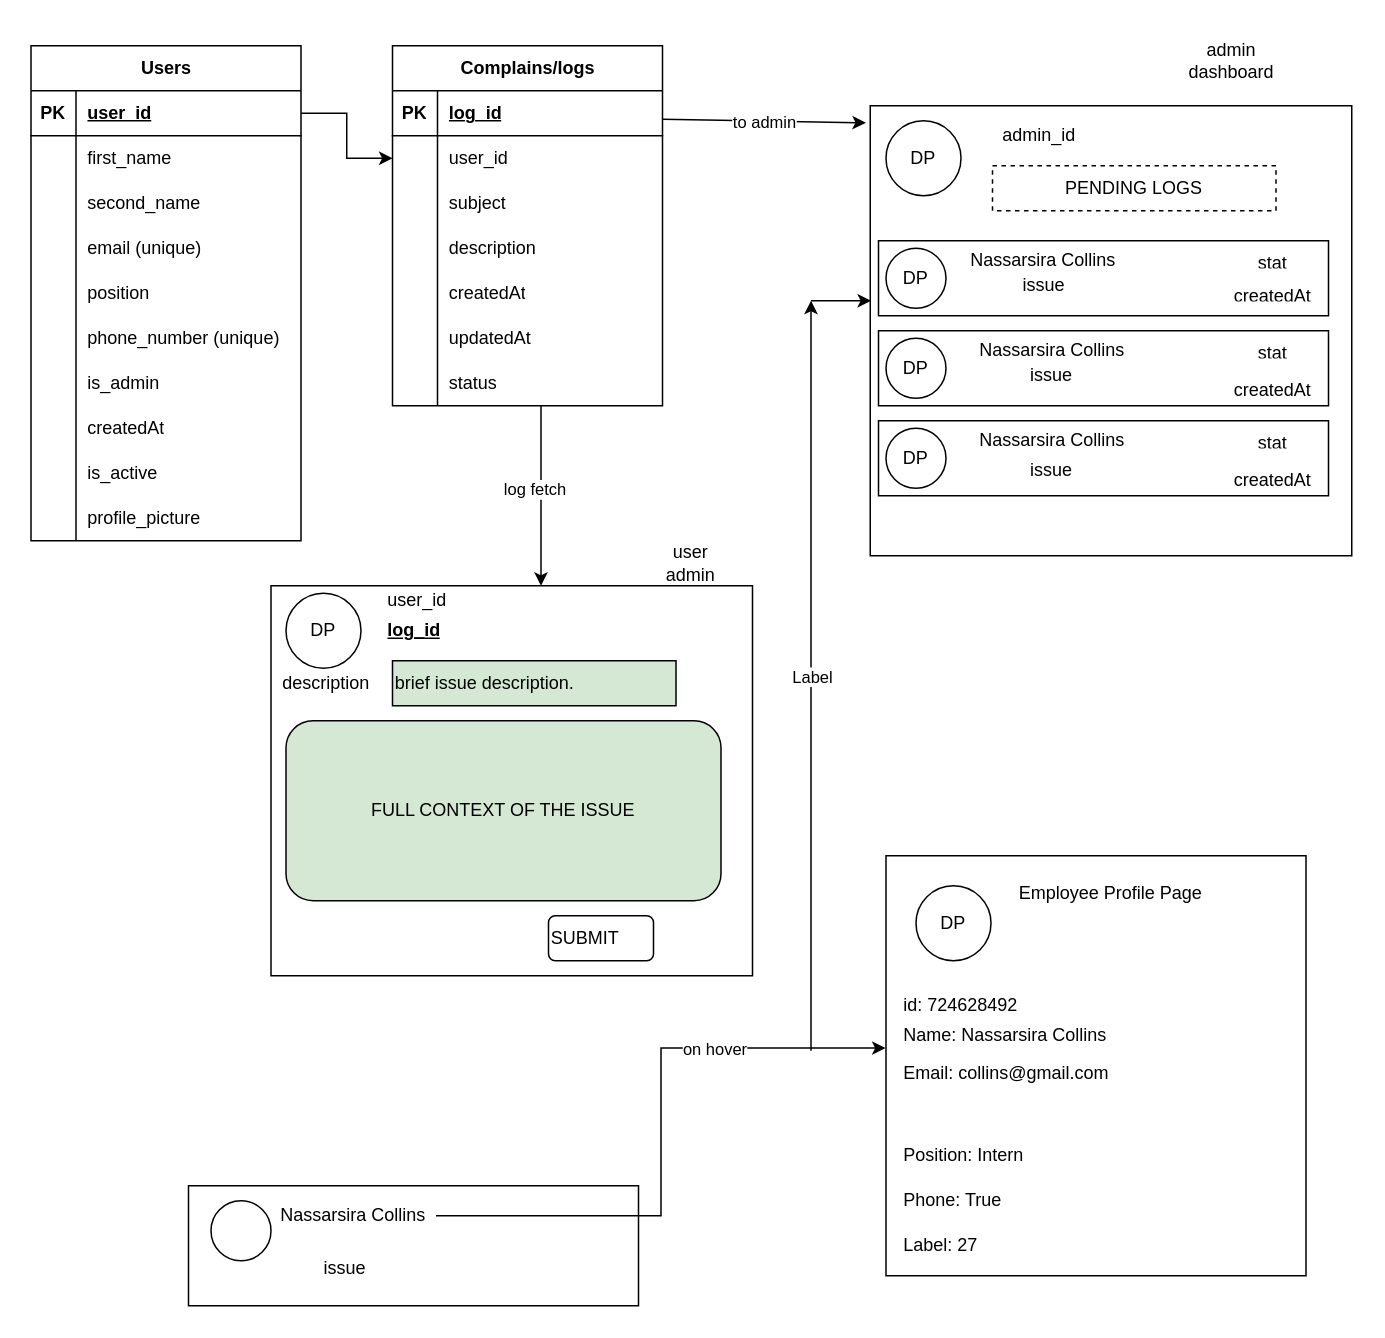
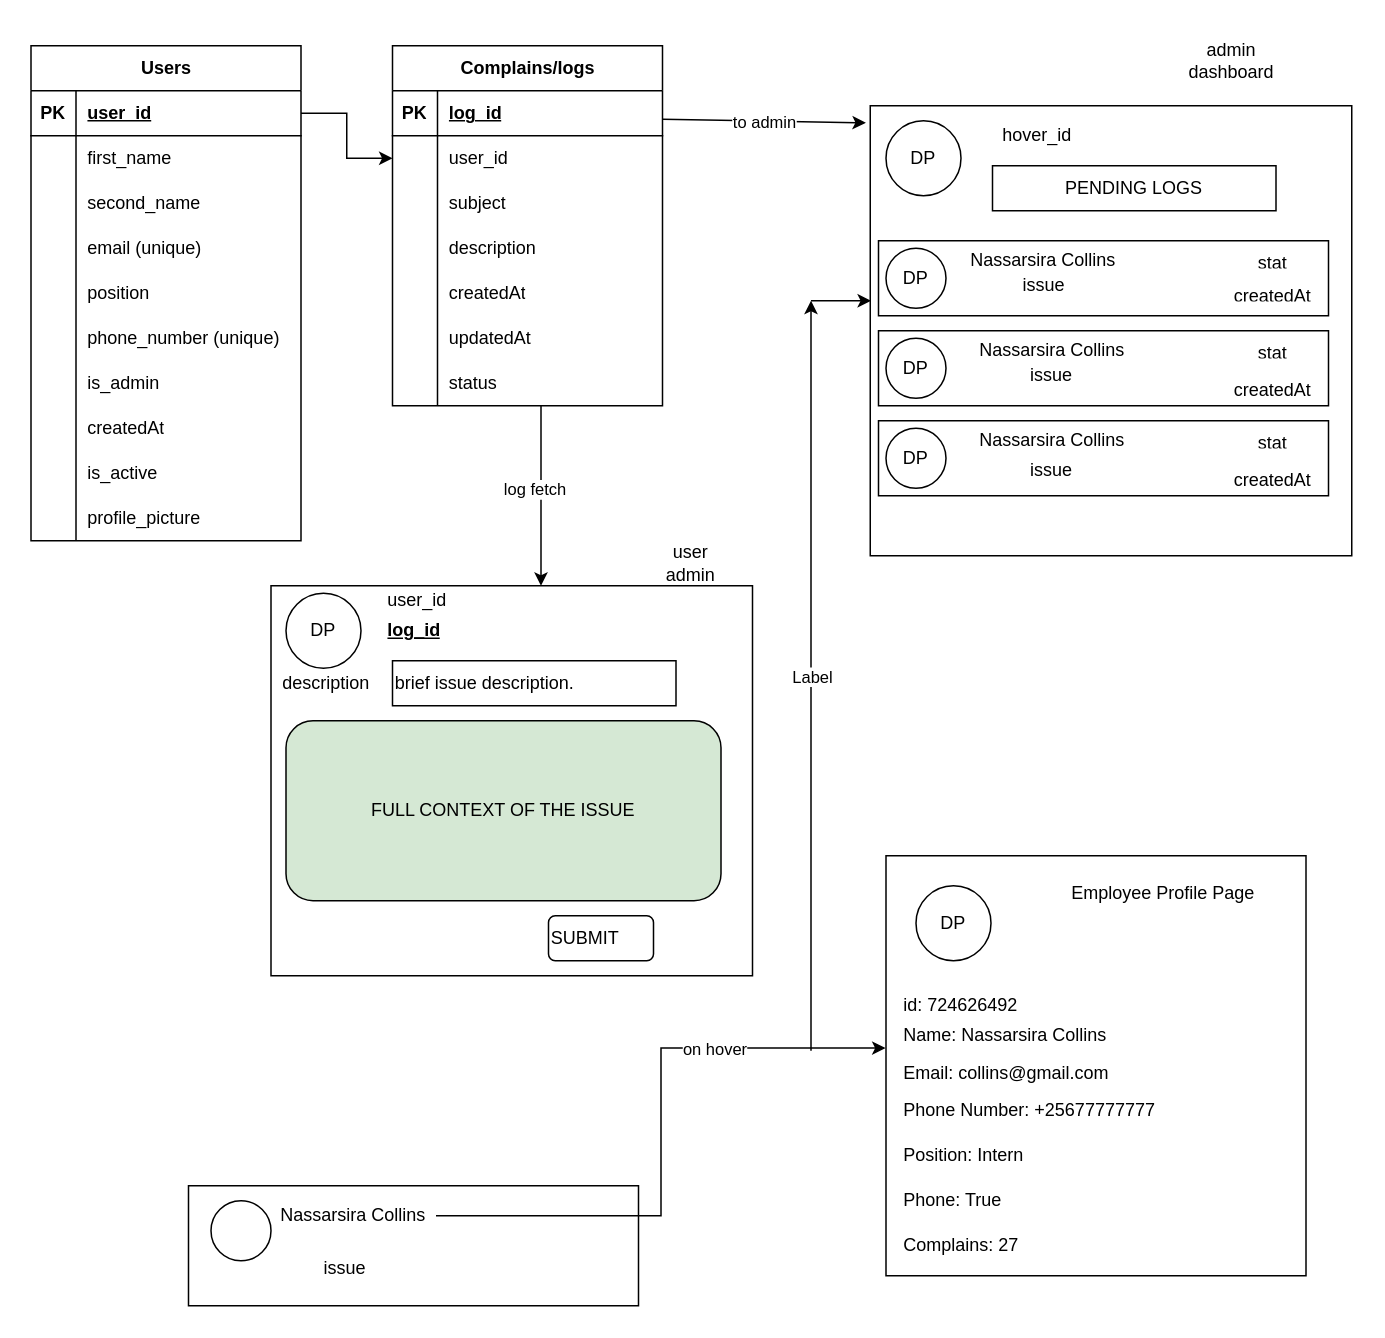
node "admin_id": label "admin_id" -> "hover_id"
node "PENDING LOGS": style dashed -> solid
node "brief issue description.": fillcolor #d5e8d4 -> #ffffff
node "Employee Profile Page": moved (1111, 893) -> (1163, 893)
node "id: 724628492": label "id: 724628492" -> "id: 724626492"
node "Phone Number: +25677777777": added
node "Label: 27": label "Label: 27" -> "Complains: 27"
